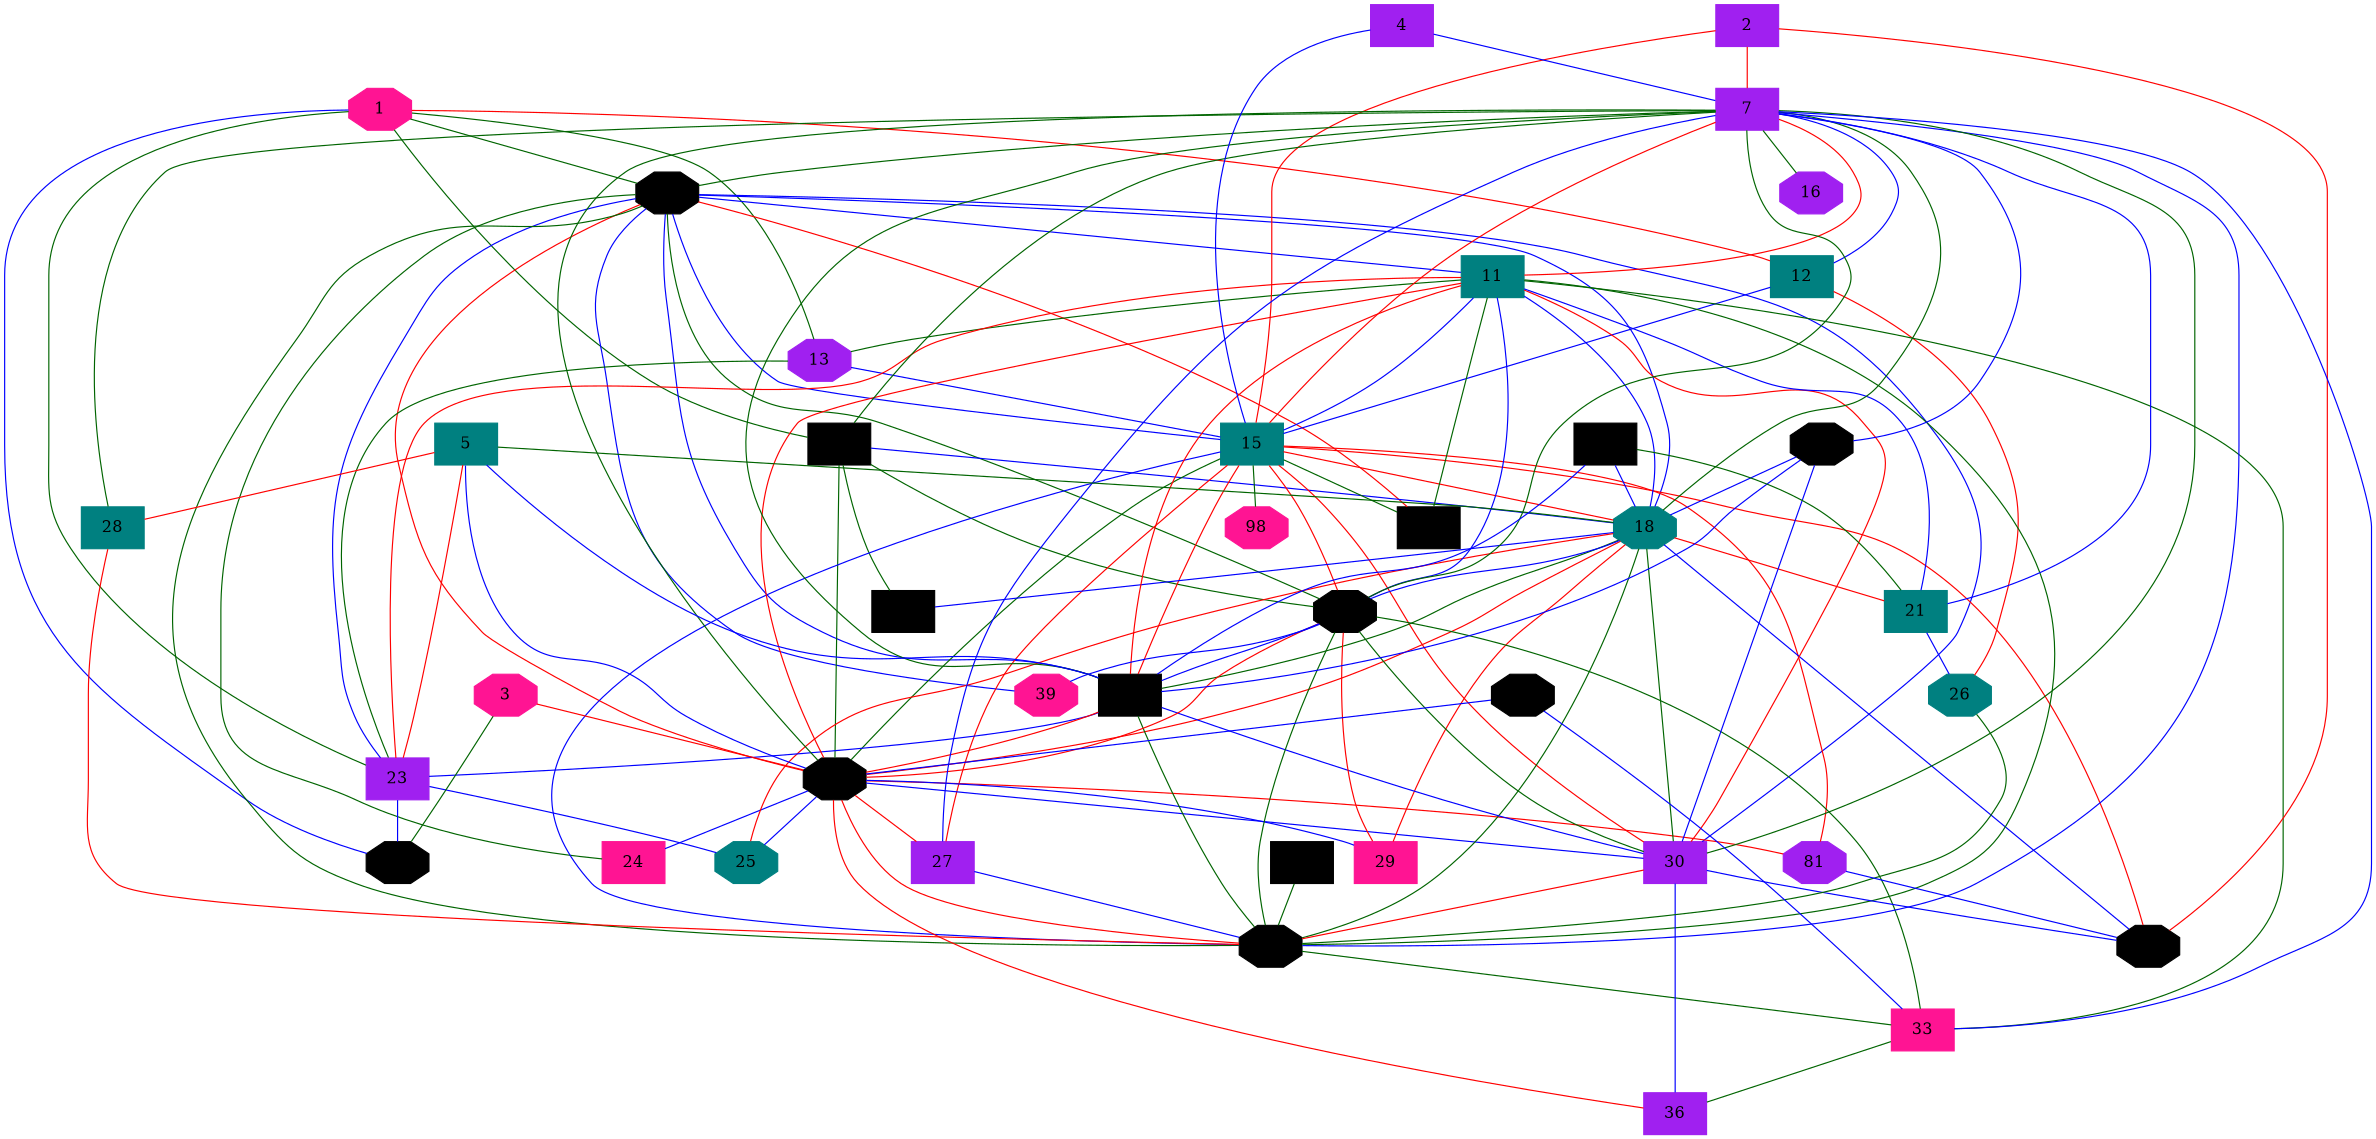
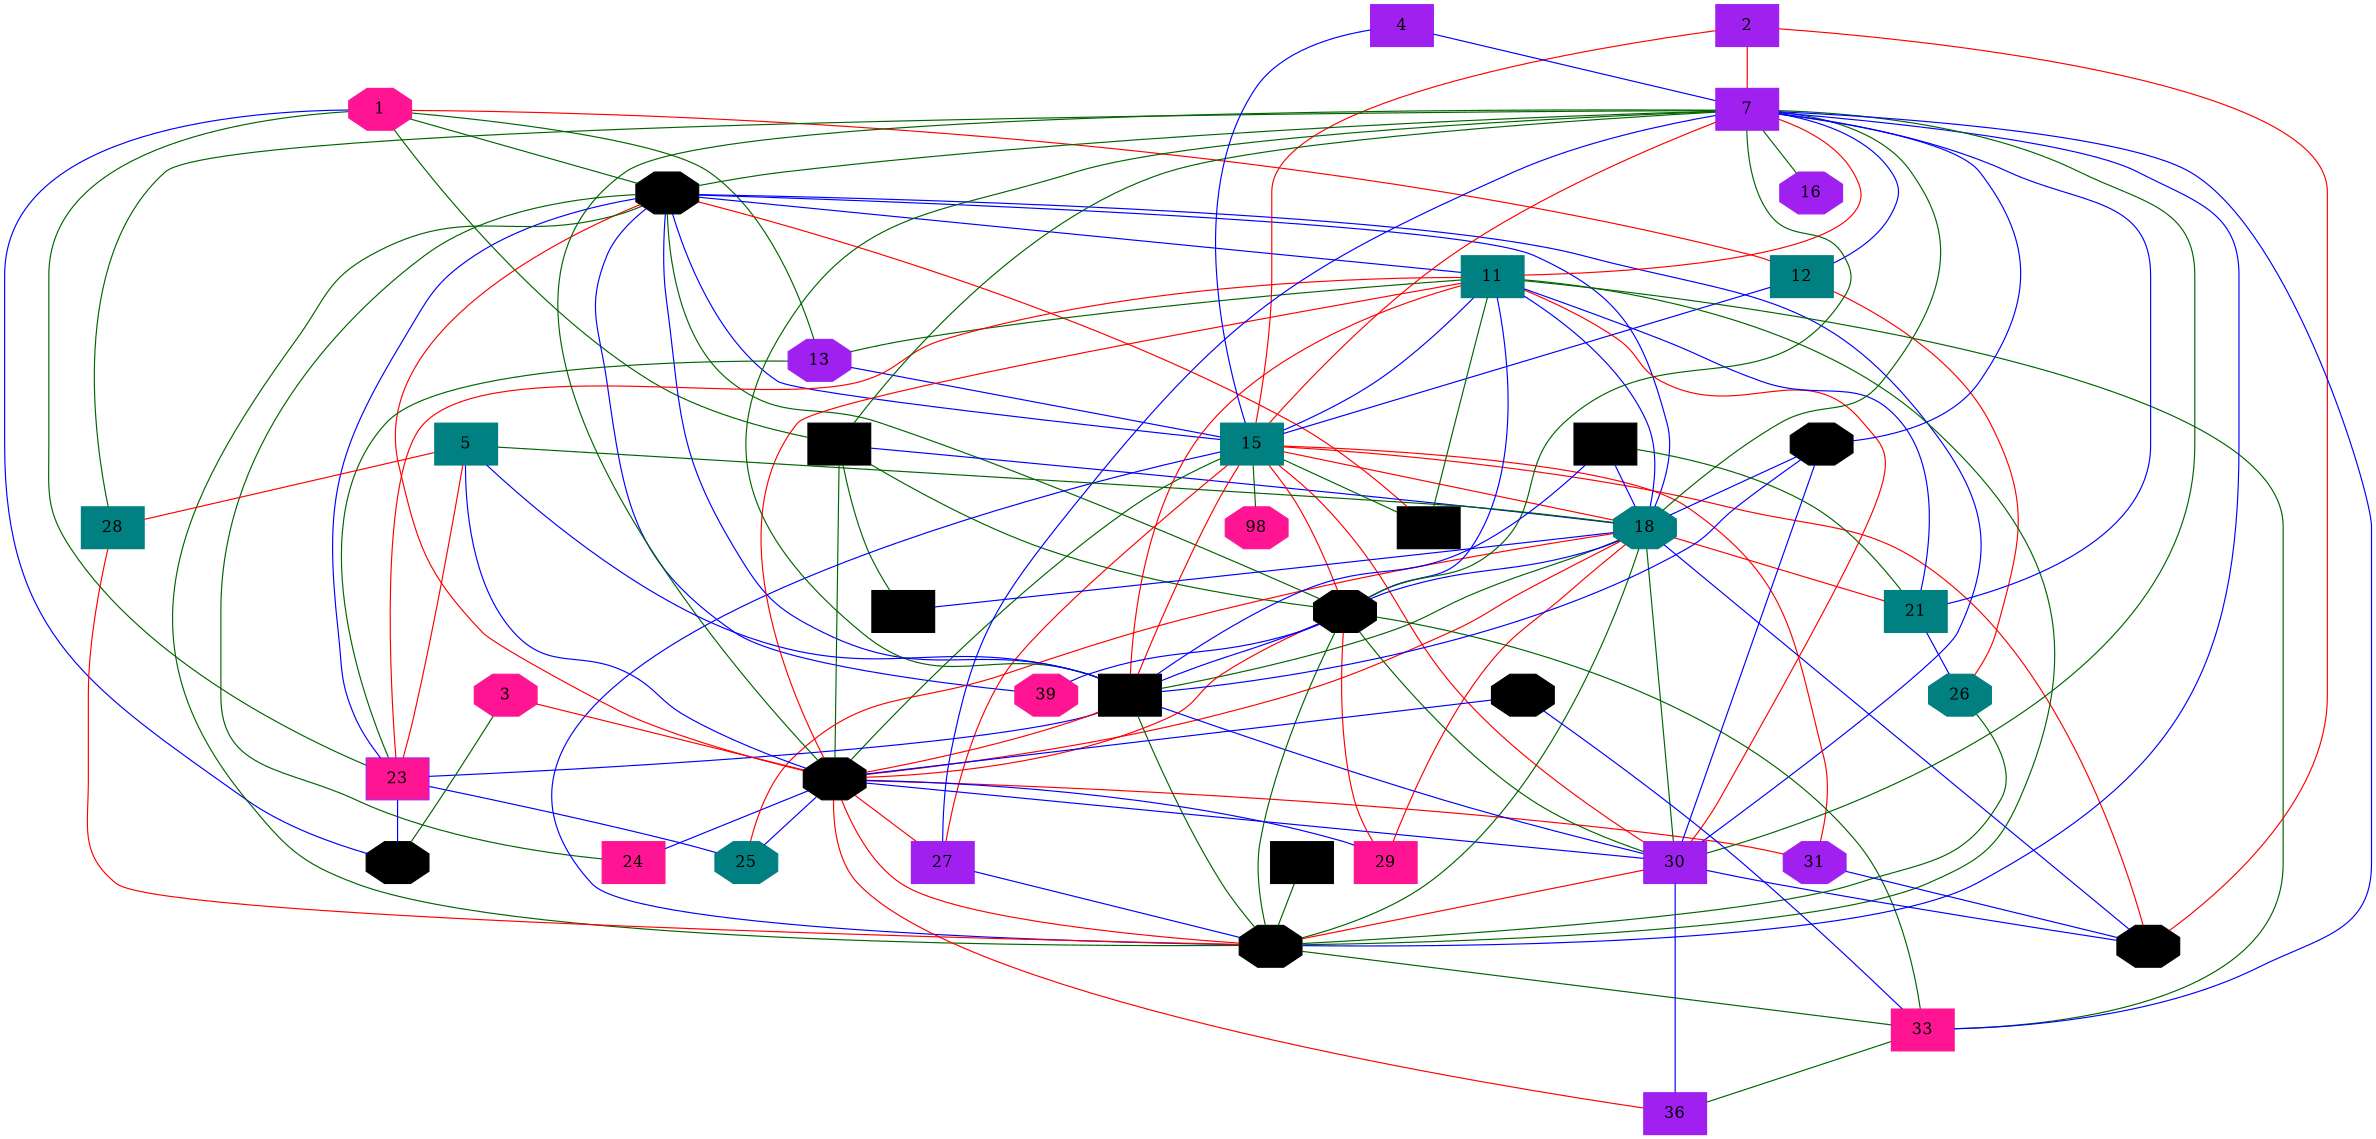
node "23": fillcolor purple -> deeppink
node "81": label "81" -> "31"
